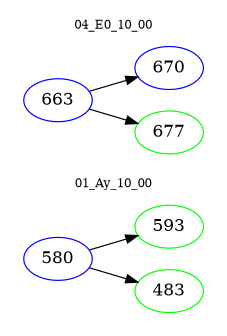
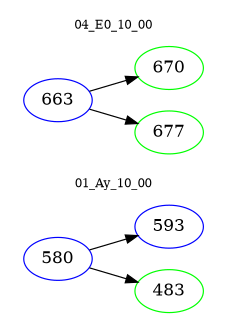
node "670": color blue -> green
node "593": color green -> blue
